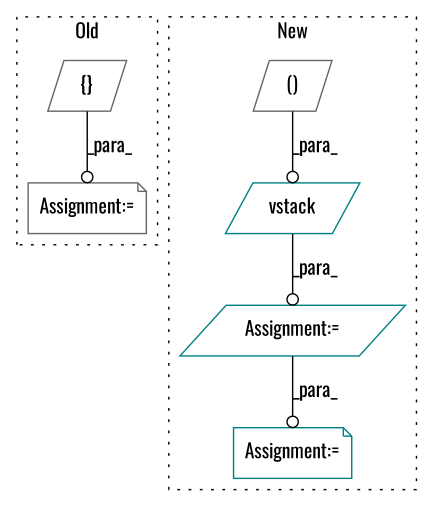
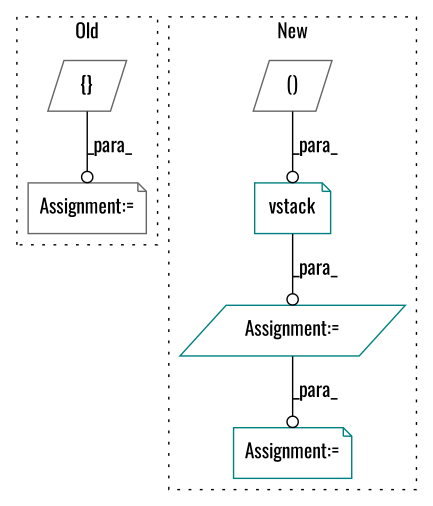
node "vstack": shape parallelogram -> note
